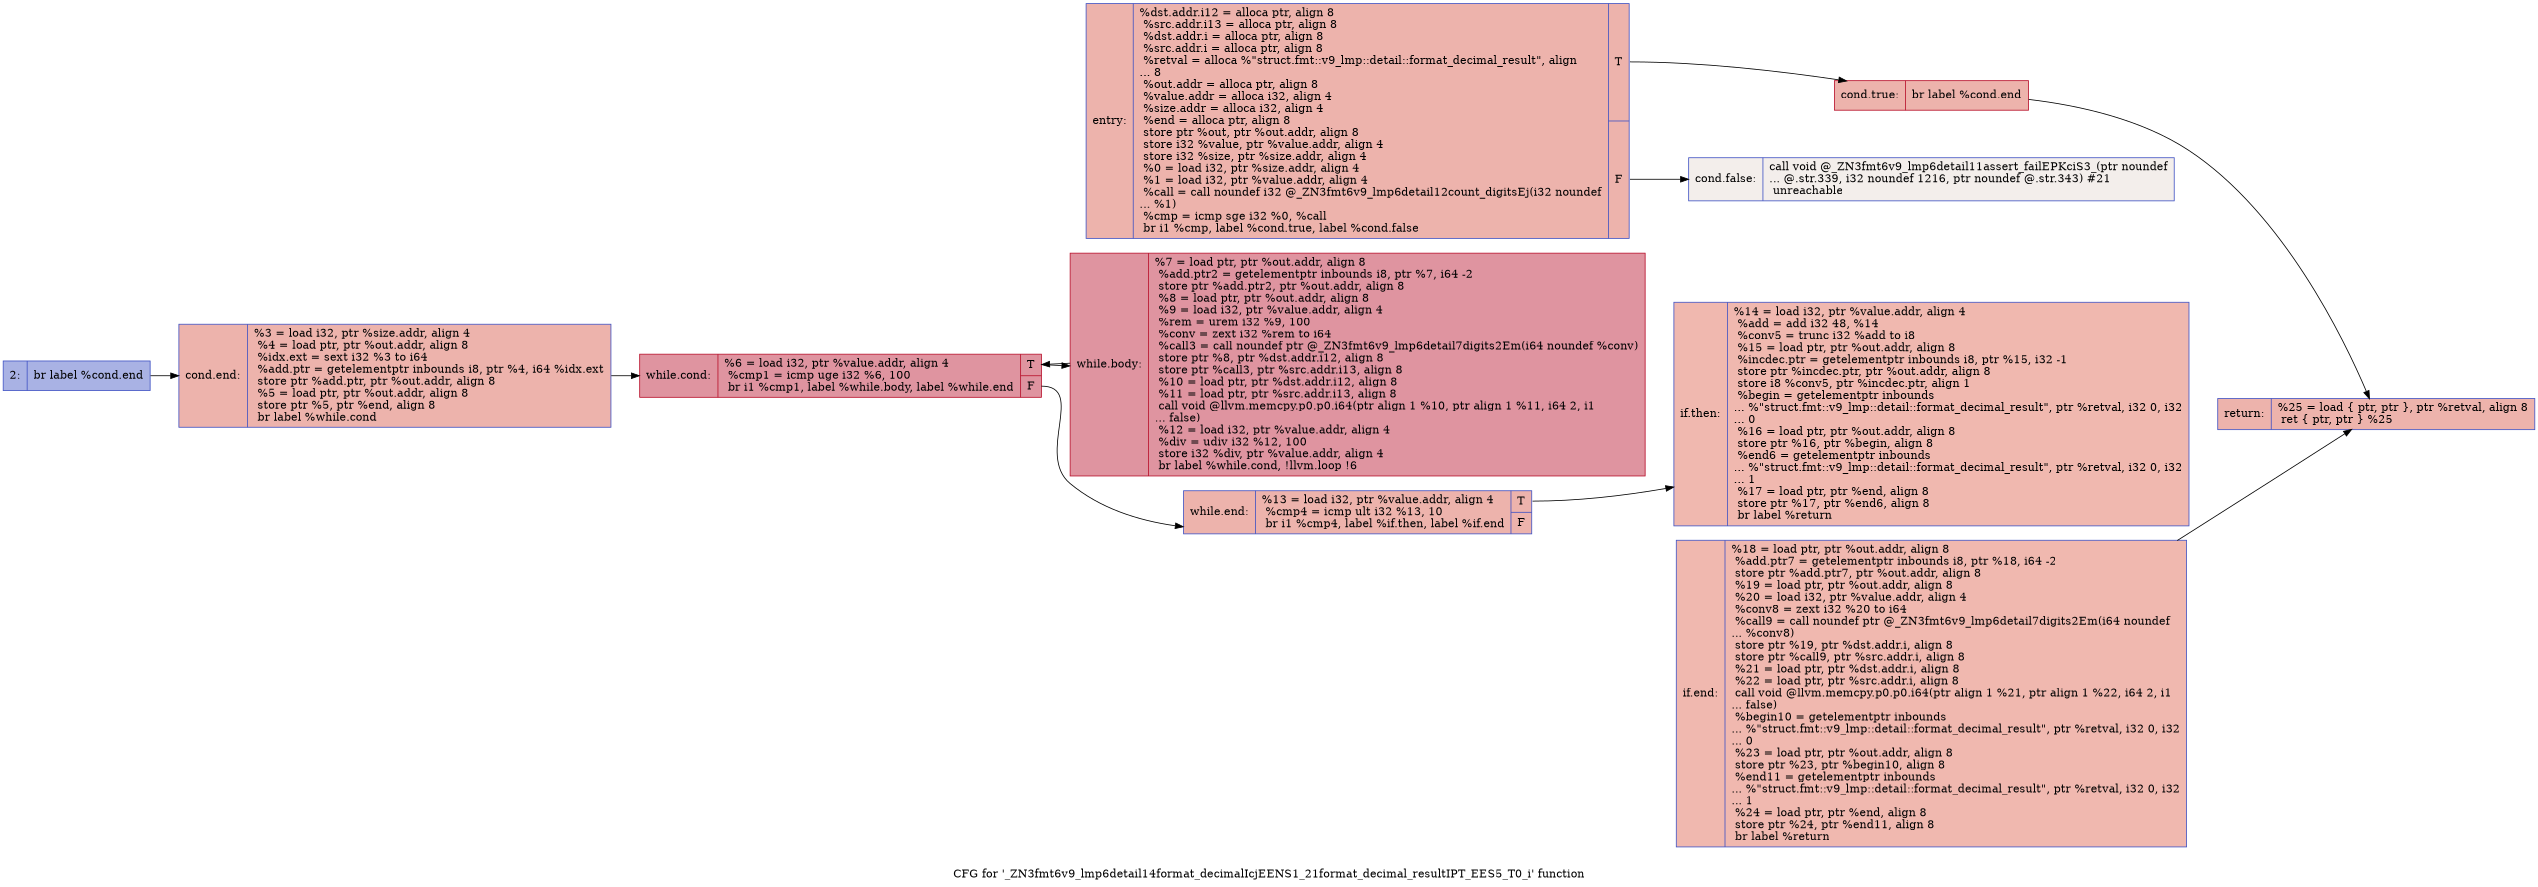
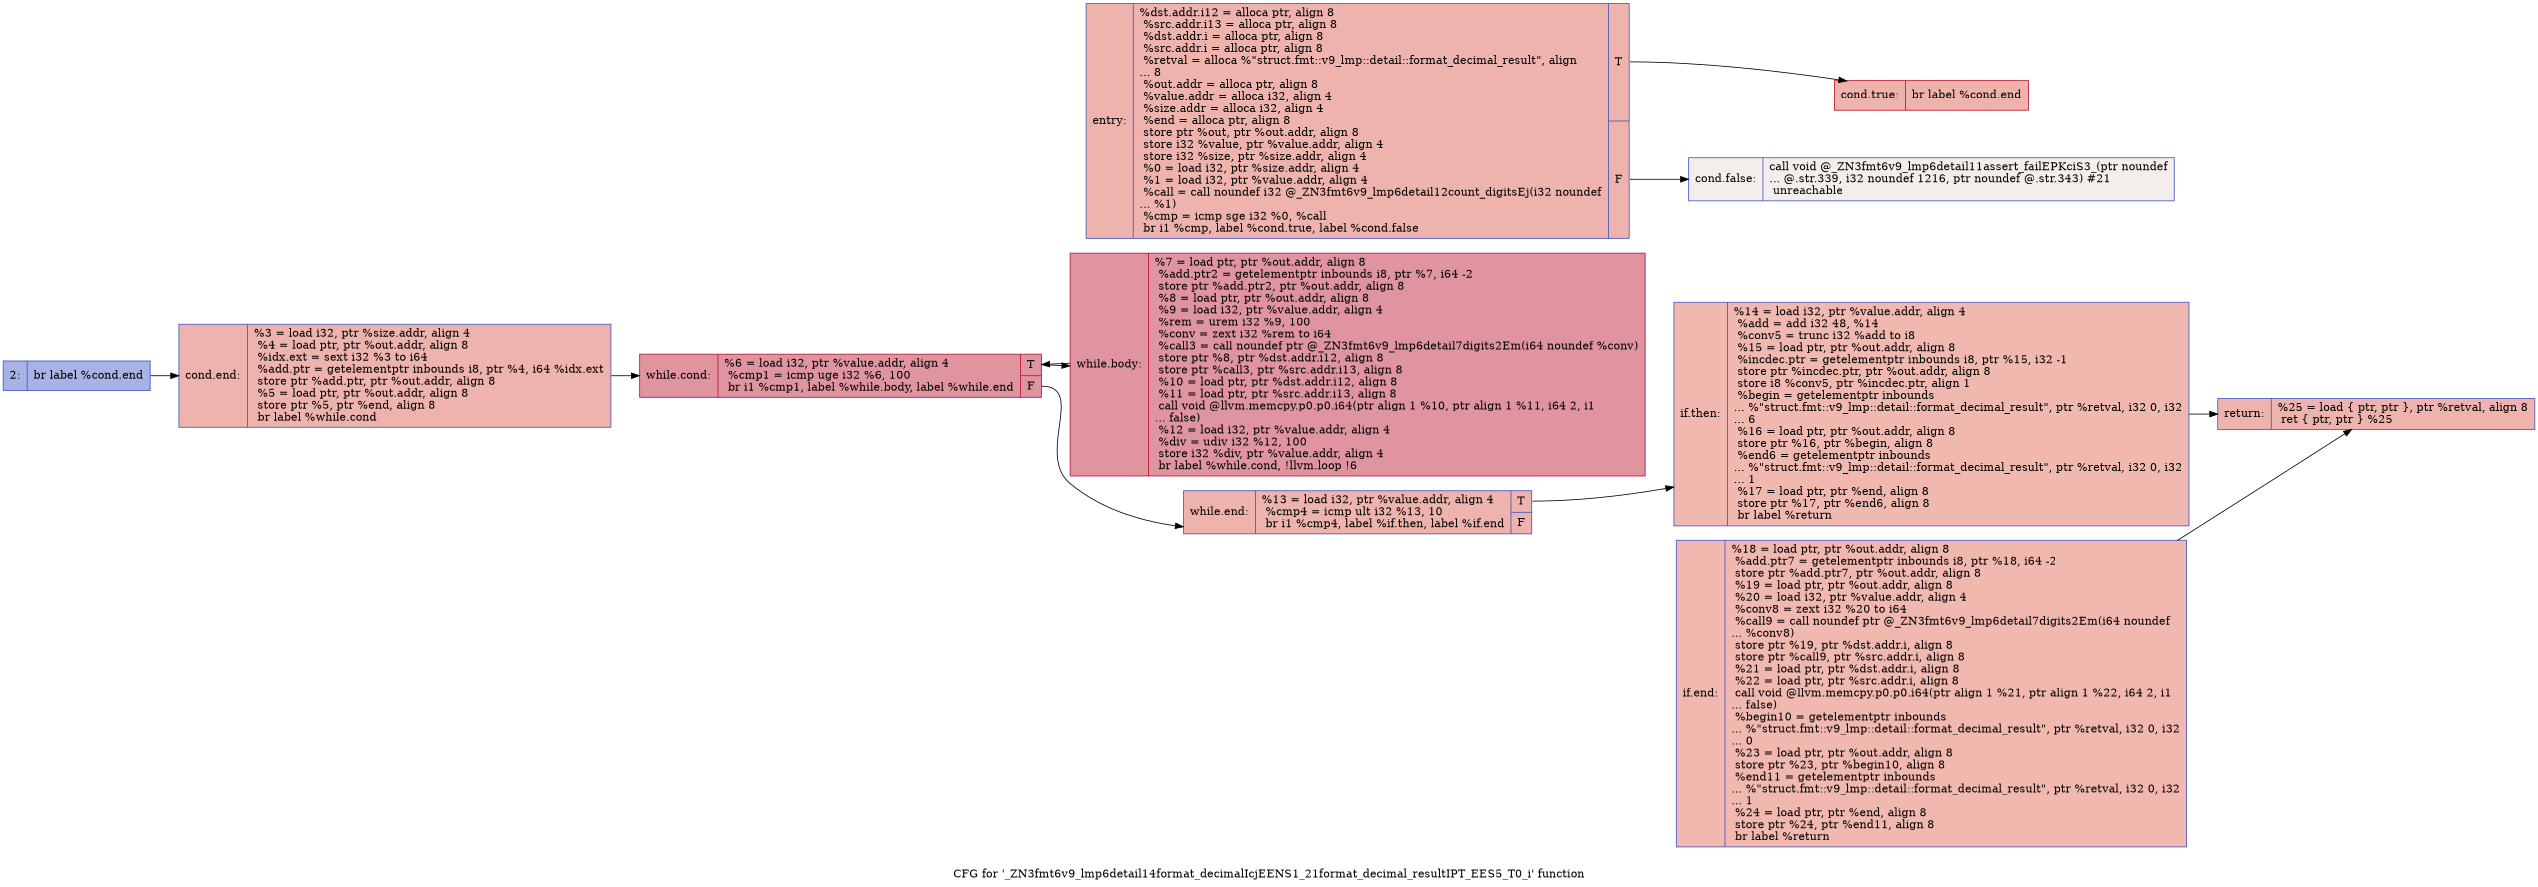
edge "cond.true:" -> "return:": now "if.then:" -> "return:"
node "if.then:": text "... 0" -> "... 6"
